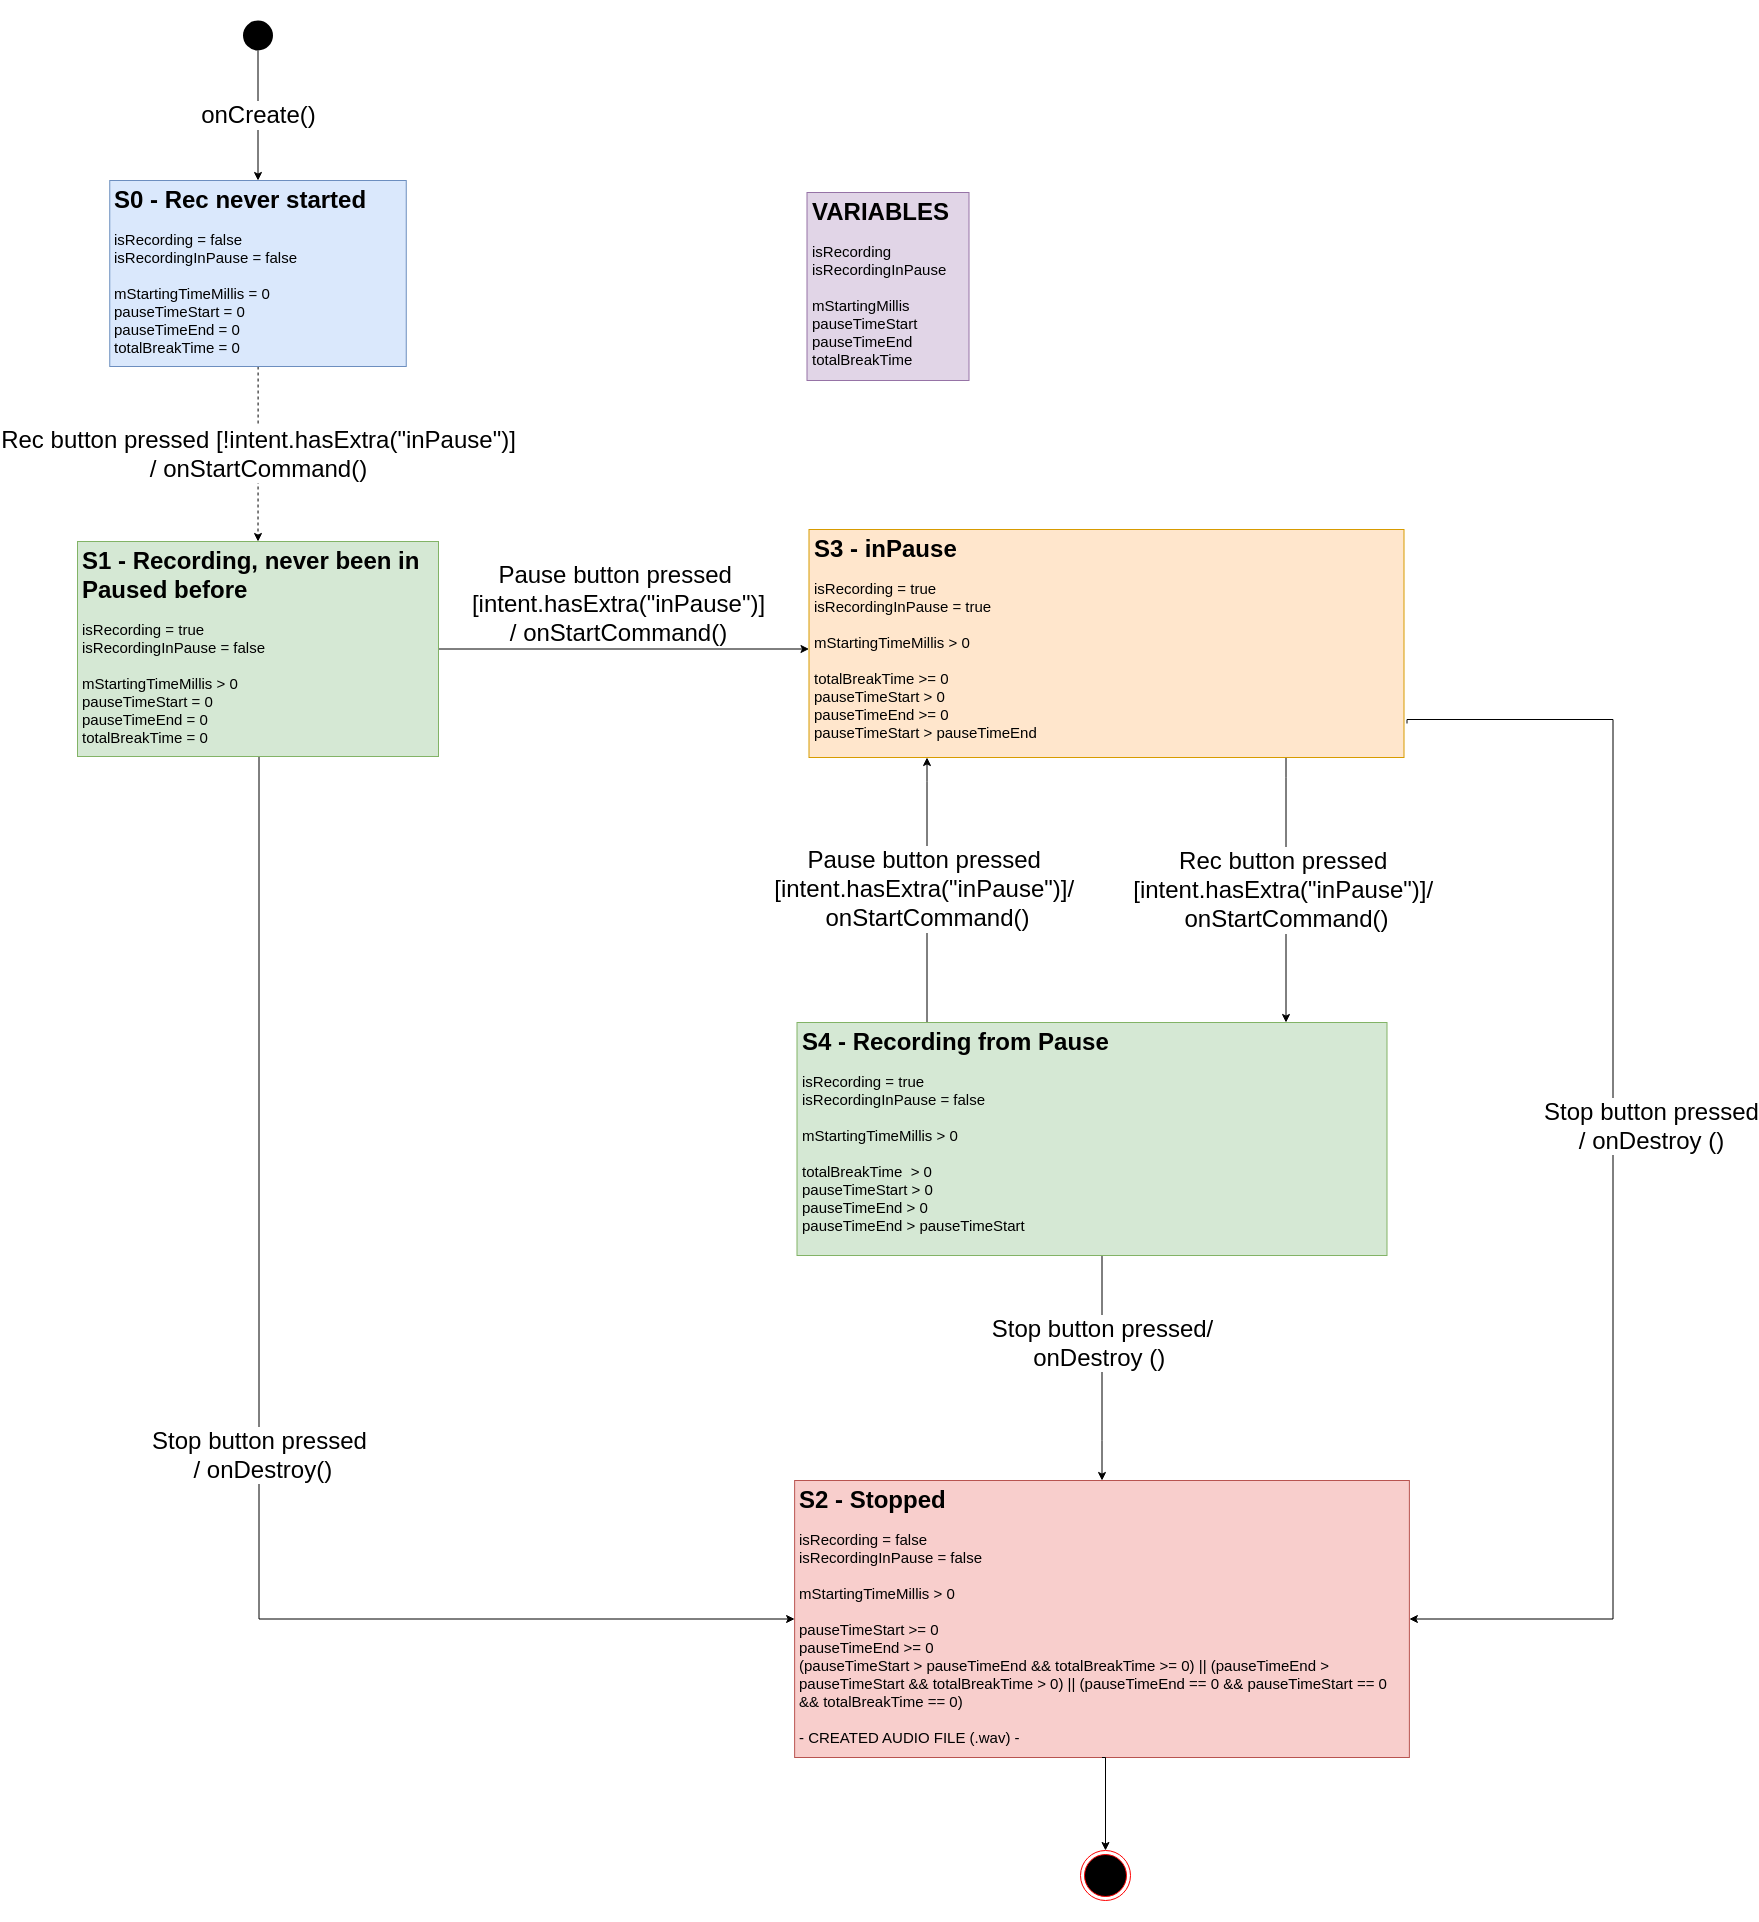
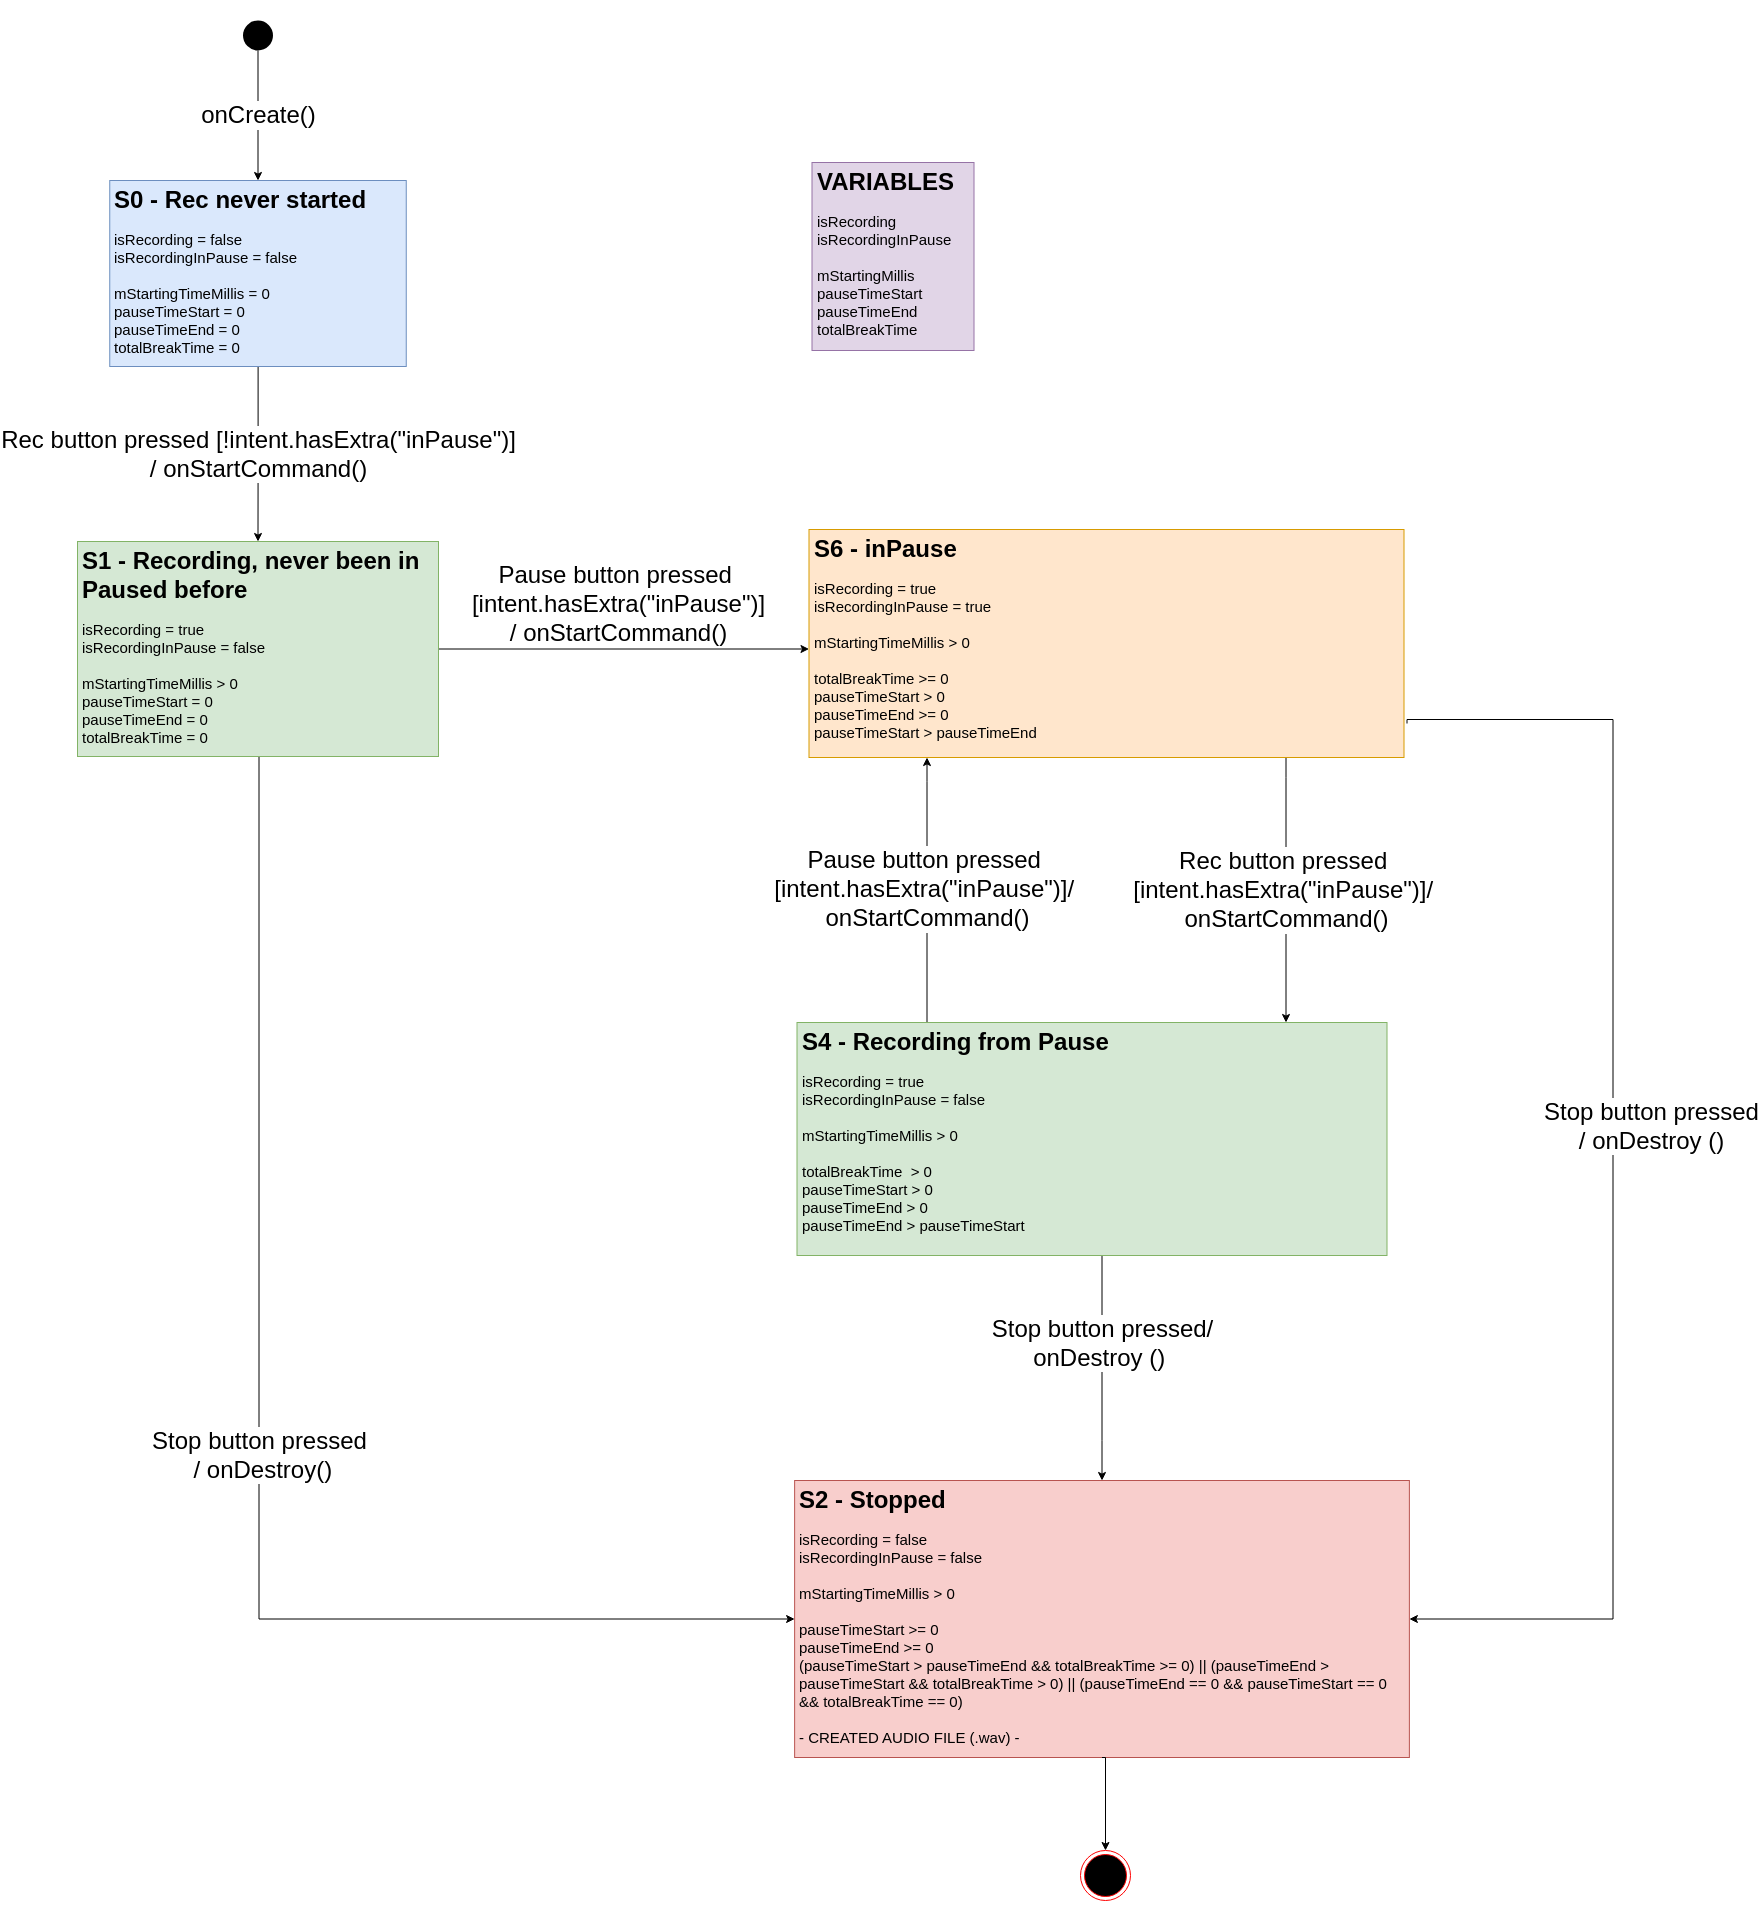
node "VARIABLES isRecording isRecordingInPause mStartingMillis pauseTimeStart pauseTimeEnd totalBreakTime": moved (888, 287) -> (893, 257)
edge "S0 - Rec never started isRecording = false isRecordingInPause = false mStartingTimeMillis = 0 pauseTimeStart = 0 pauseTimeEnd = 0 totalBreakTime = 0" -> "S1 - Recording, never been in Paused before isRecording = true isRecordingInPause = false mStartingTimeMillis > 0 pauseTimeStart = 0 pauseTimeEnd = 0 totalBreakTime = 0": style dashed -> solid
node "S3 - inPause isRecording = true isRecordingInPause = true mStartingTimeMillis > 0 totalBreakTime >= 0 pauseTimeStart > 0 pauseTimeEnd >= 0 pauseTimeStart > pauseTimeEnd": label "S3 - inPause isRecording = true isRecordingInPause = true mStartingTimeMillis > 0 totalBreakTime >= 0 pauseTimeStart > 0 pauseTimeEnd >= 0 pauseTimeStart > pauseTimeEnd" -> "S6 - inPause isRecording = true isRecordingInPause = true mStartingTimeMillis > 0 totalBreakTime >= 0 pauseTimeStart > 0 pauseTimeEnd >= 0 pauseTimeStart > pauseTimeEnd"
